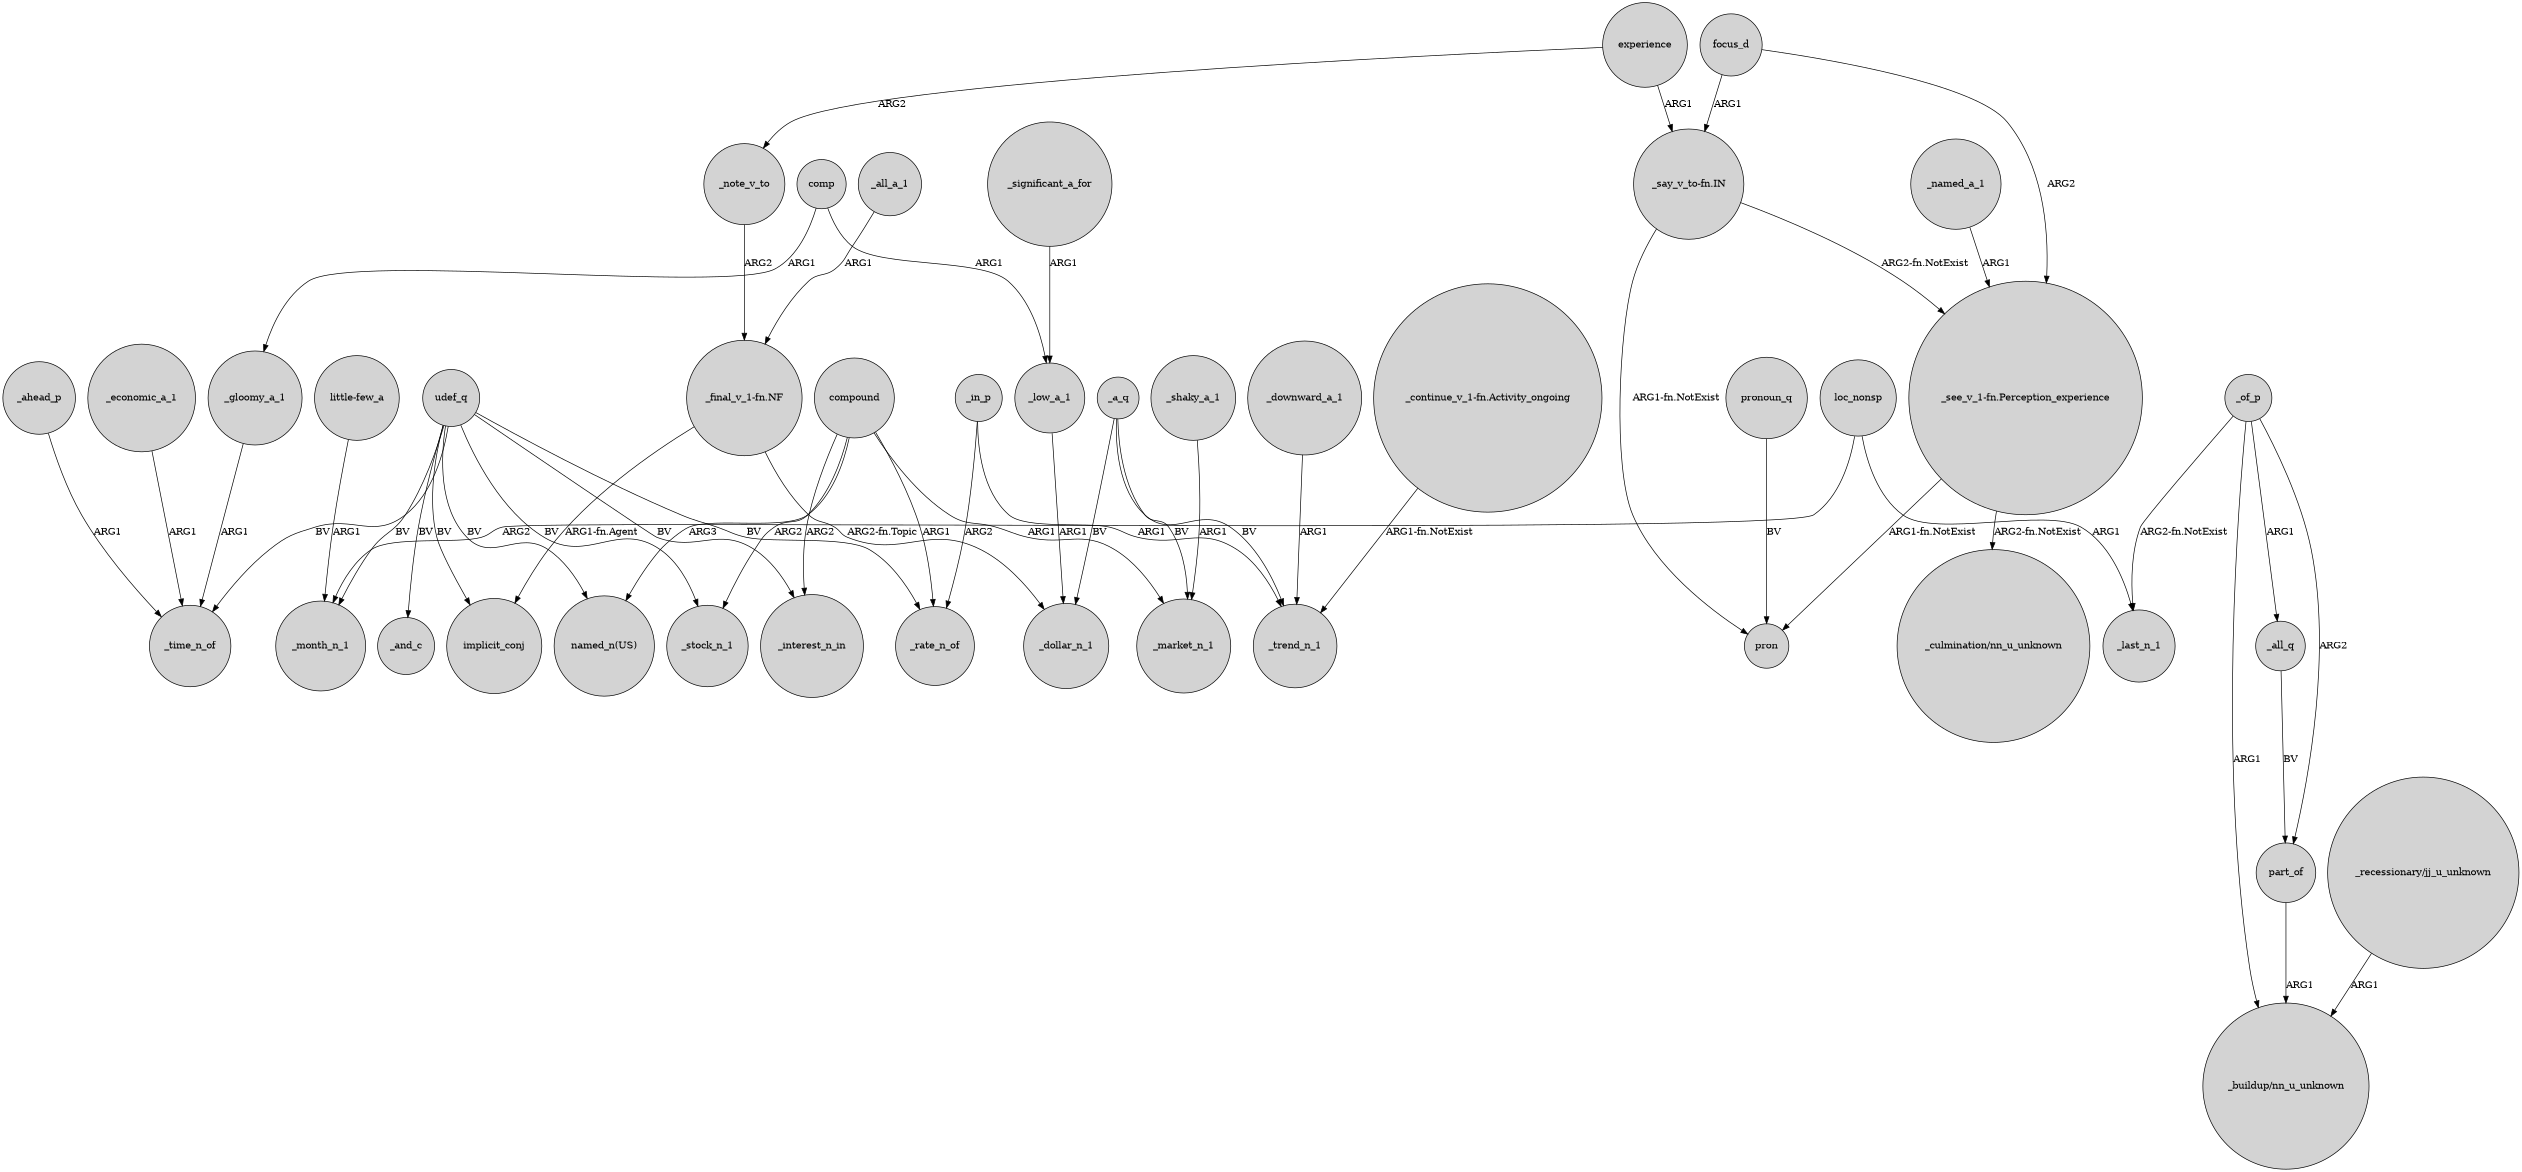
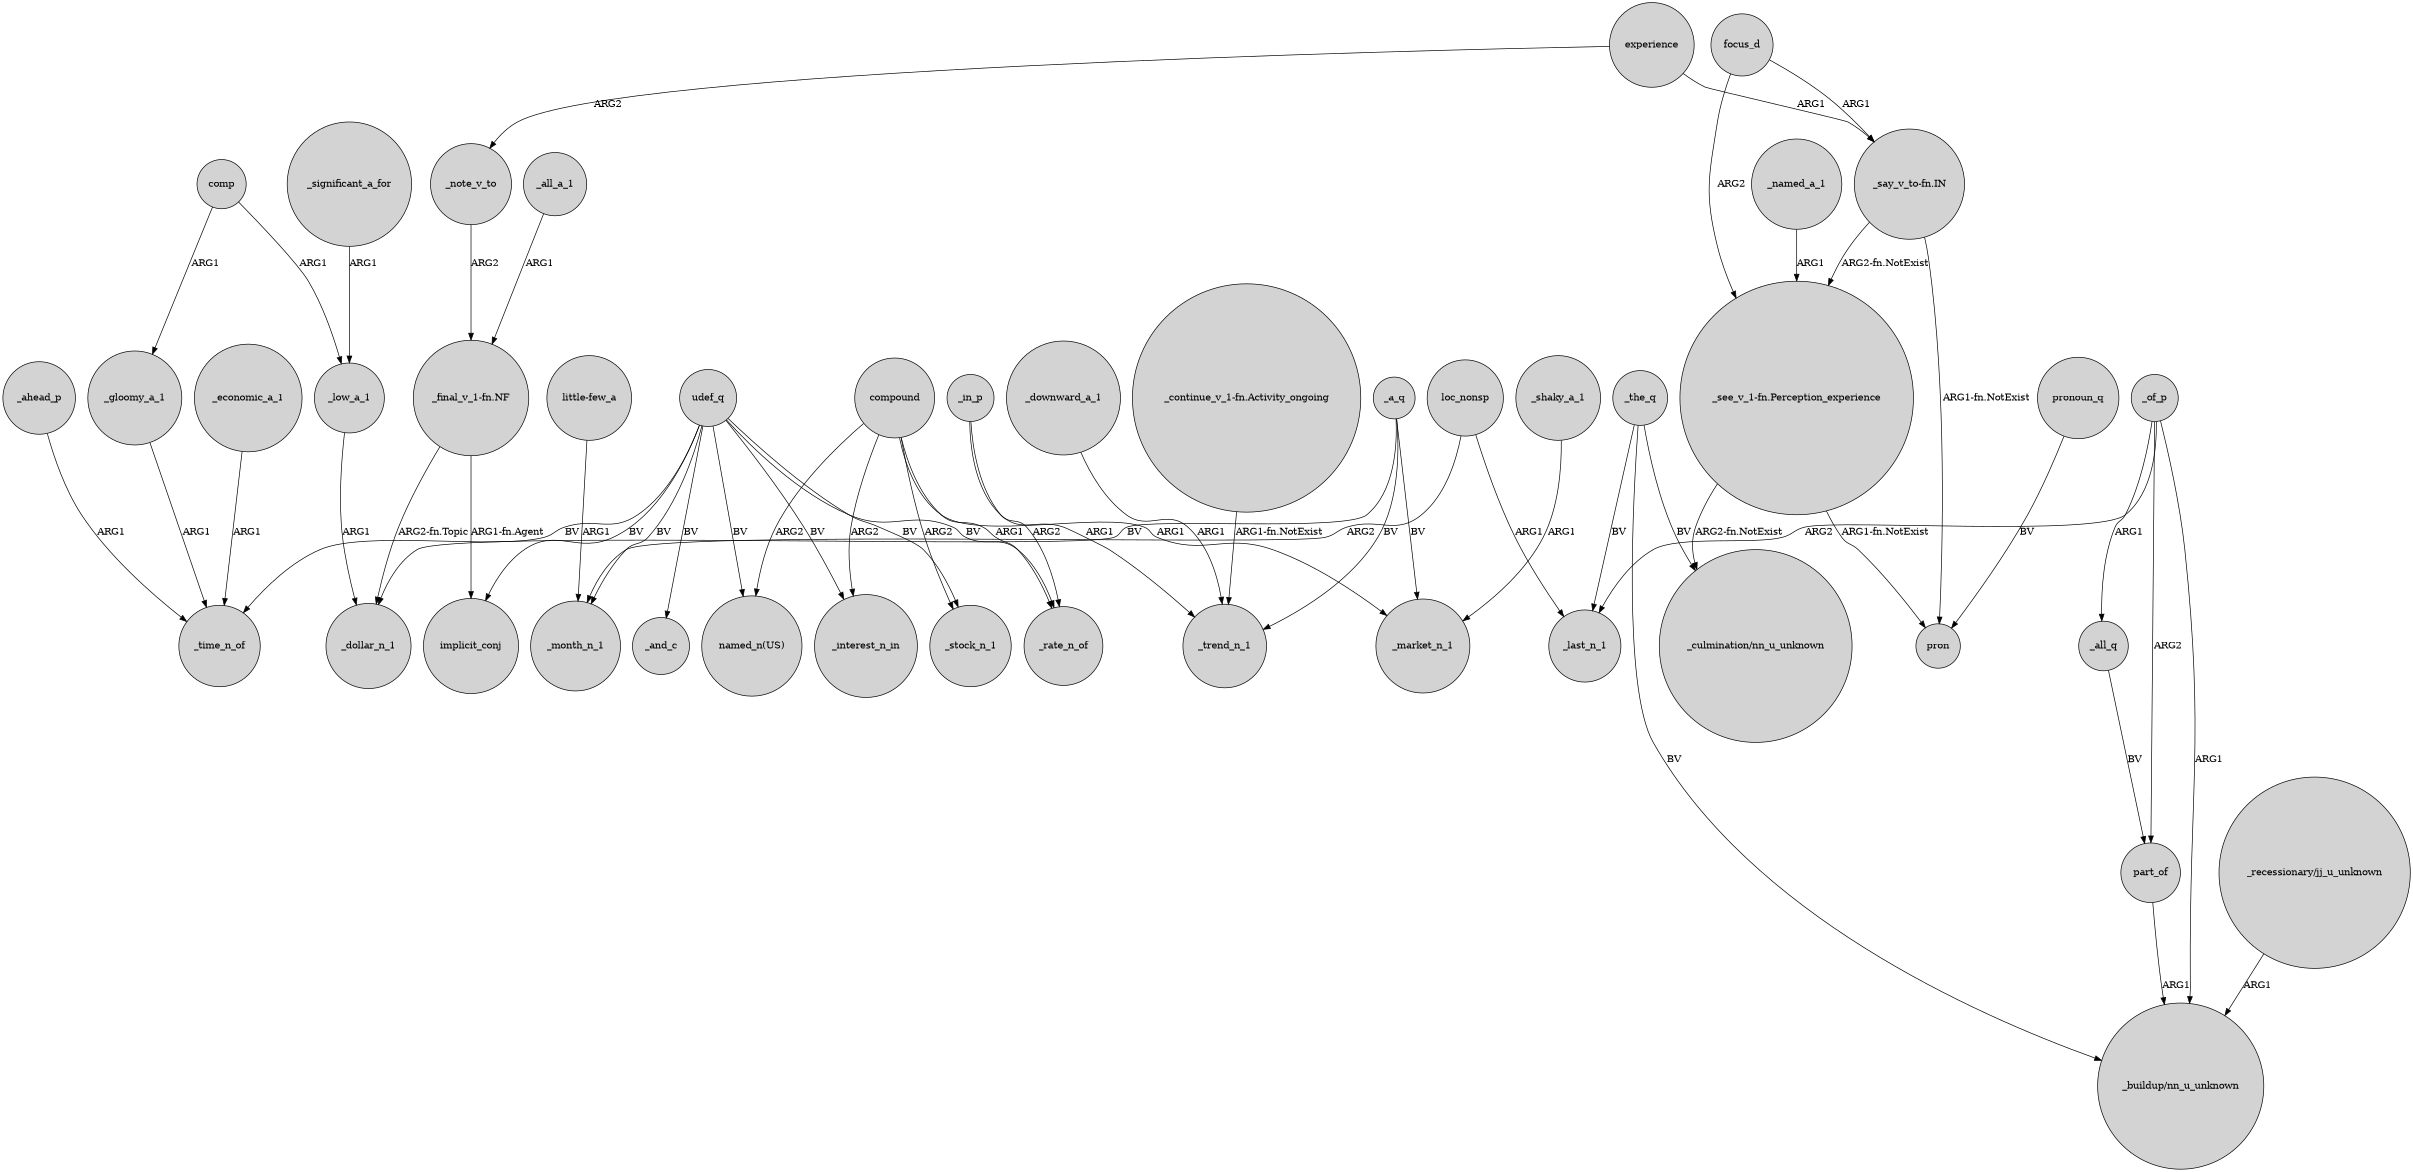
node "_the_q": added
edge "compound" -> "named_n(US)": label "ARG3" -> "ARG2"
edge "_of_p" -> "_last_n_1": label "ARG2-fn.NotExist" -> "ARG2"
